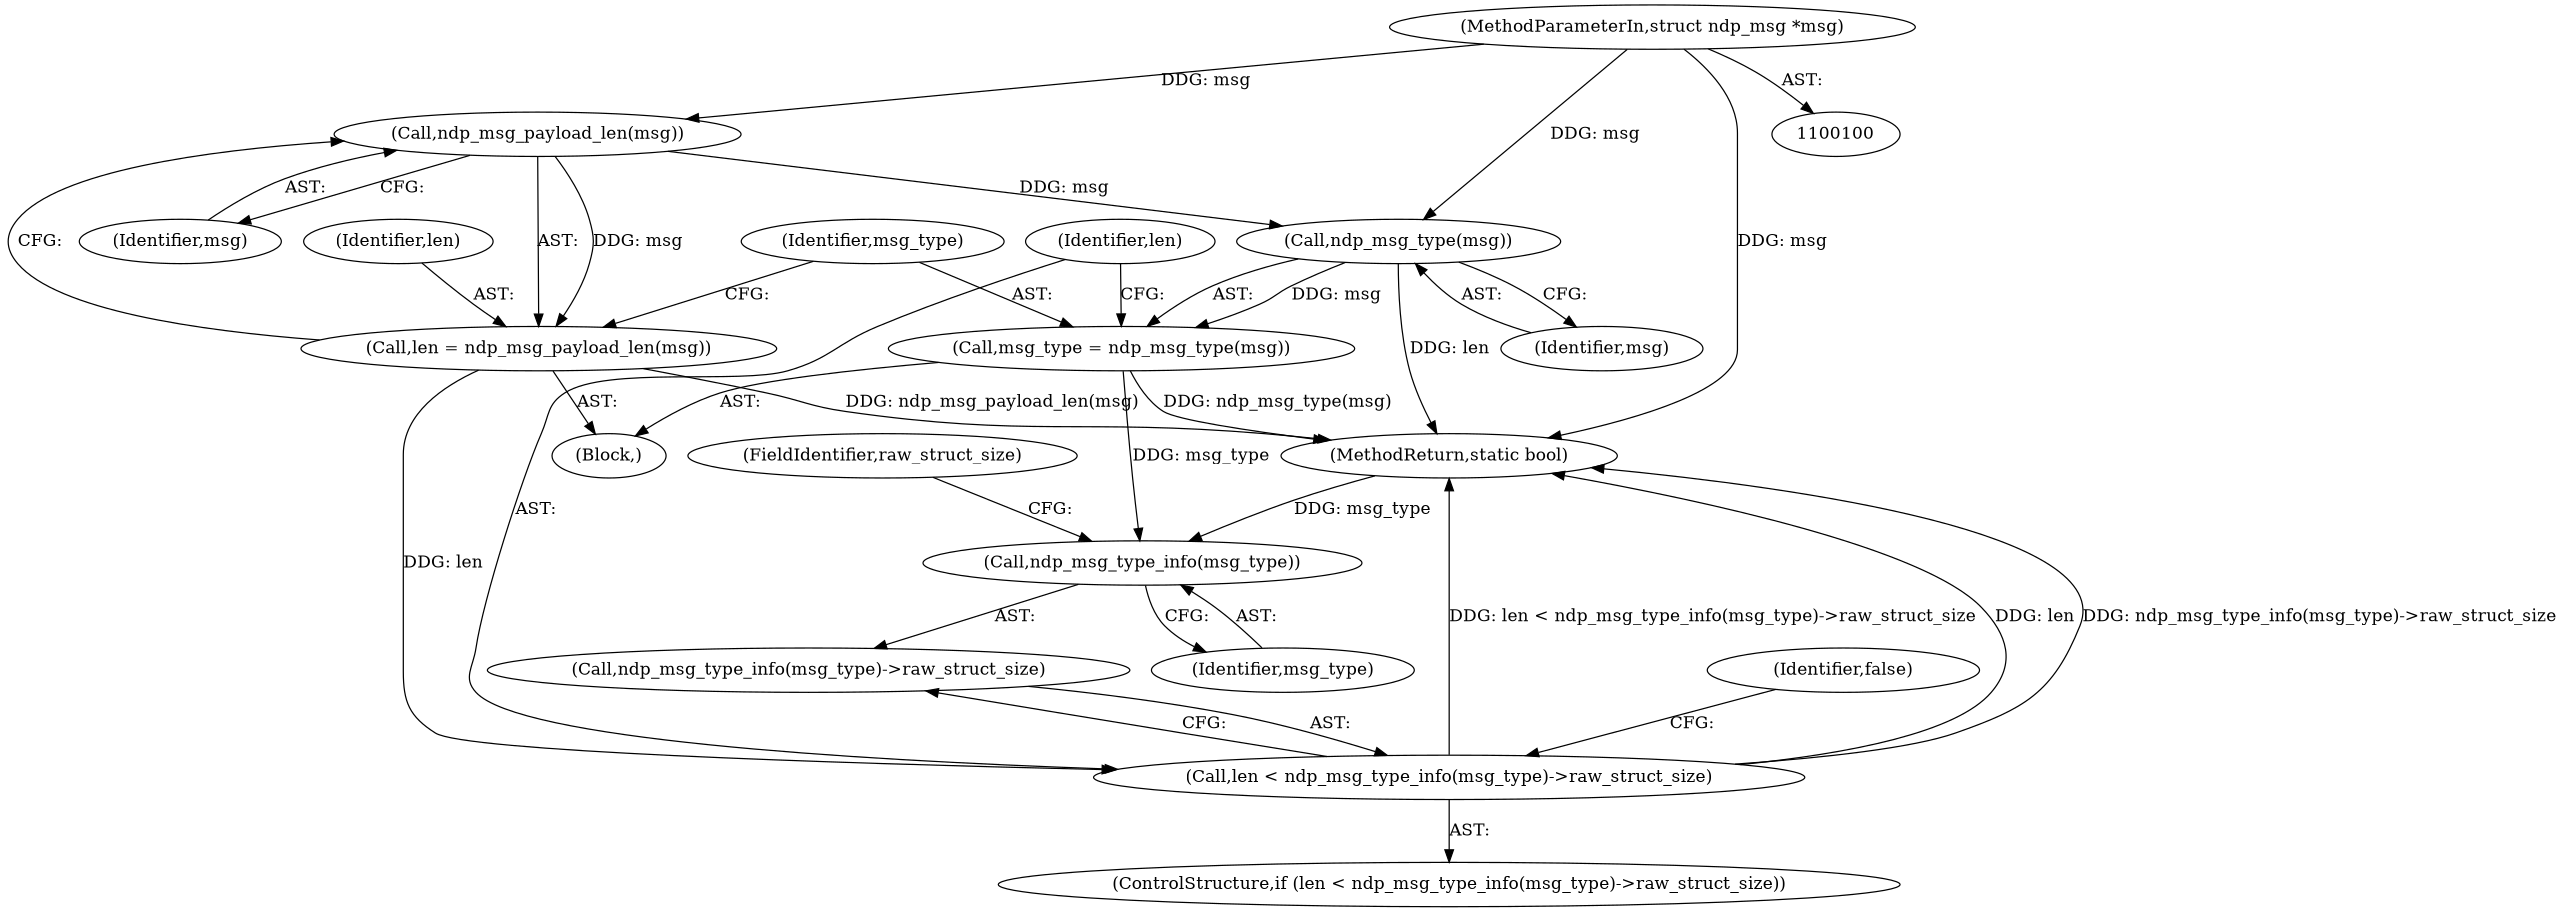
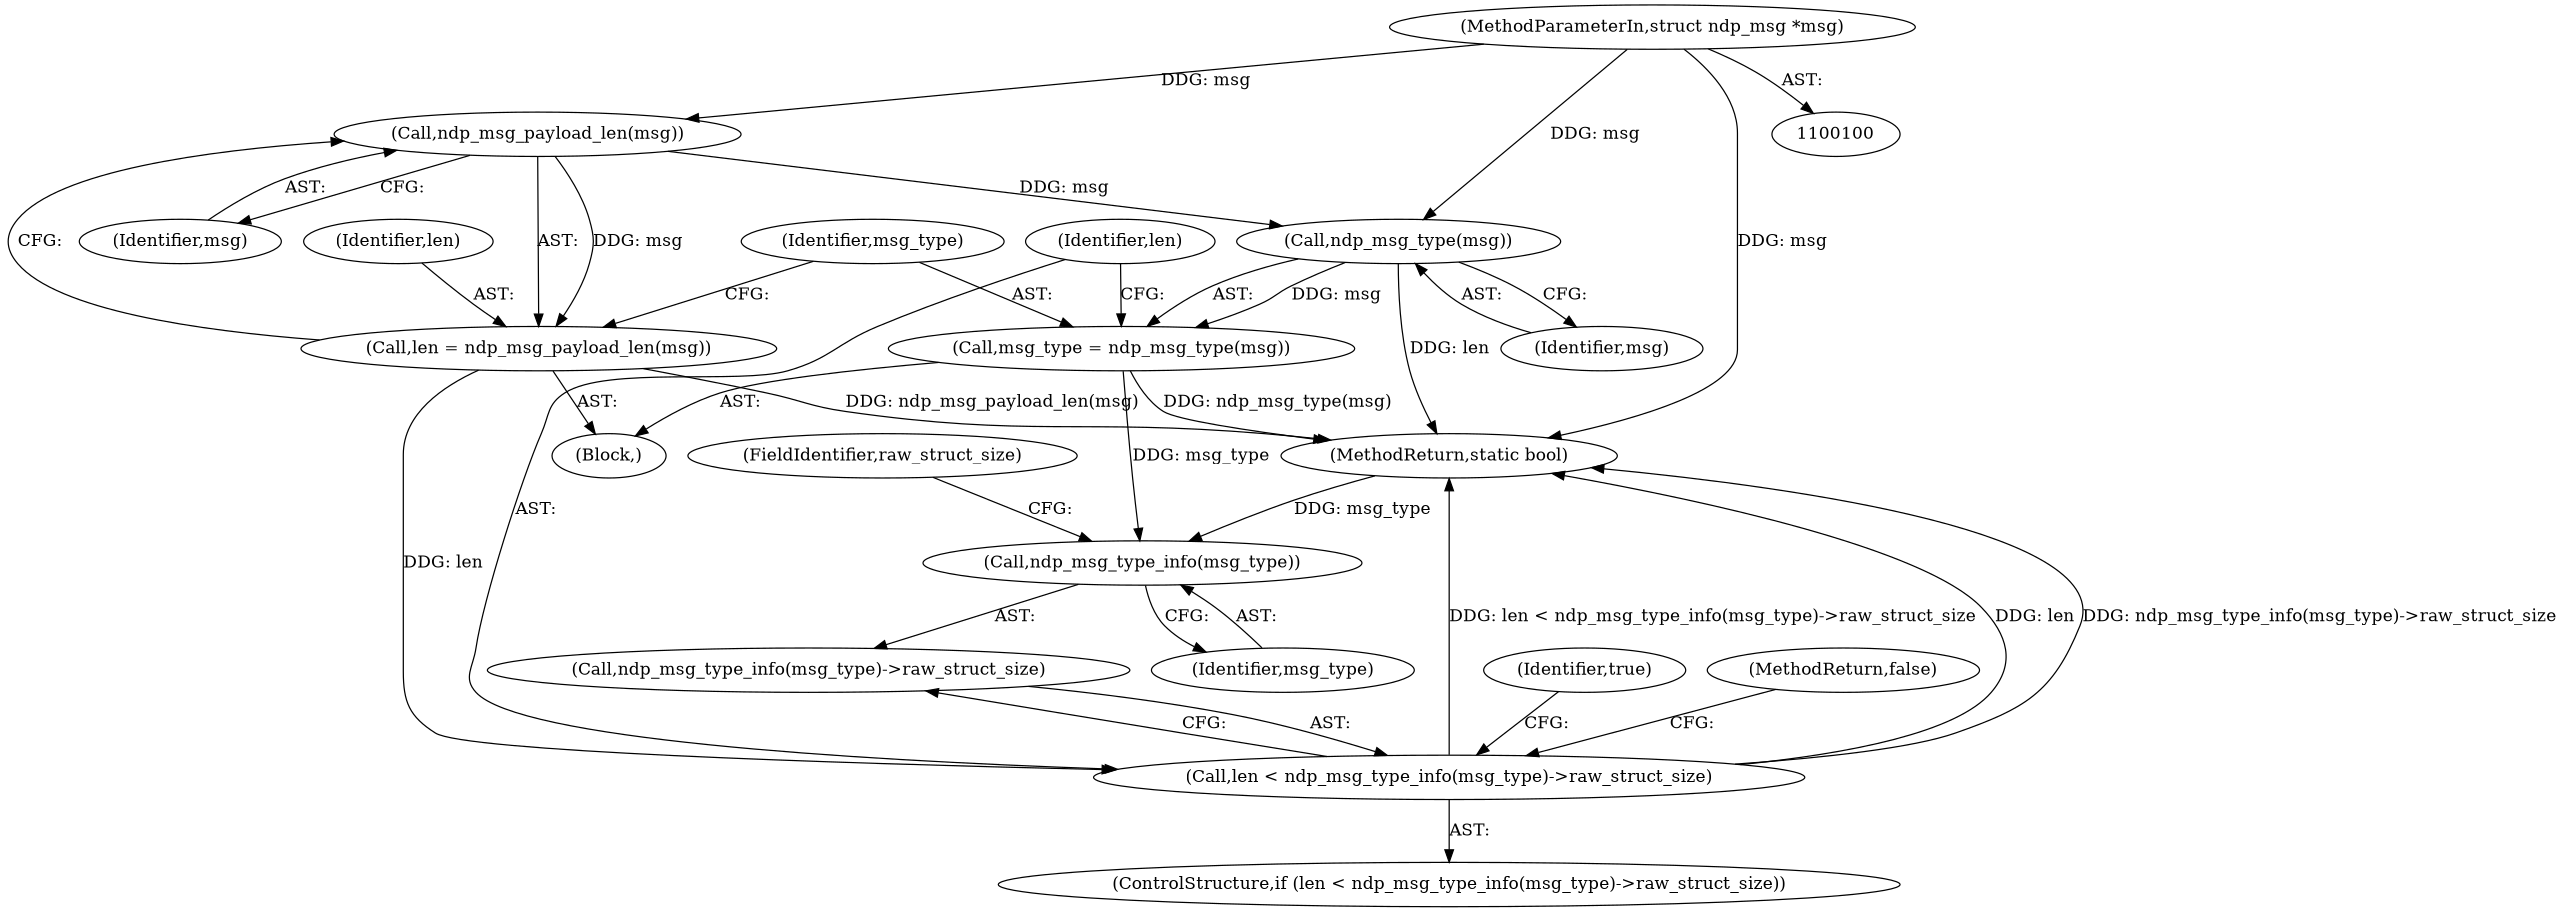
node "(Identifier,true)": added
node "(Identifier,false)": label "(Identifier,false)" -> "(MethodReturn,false)"
